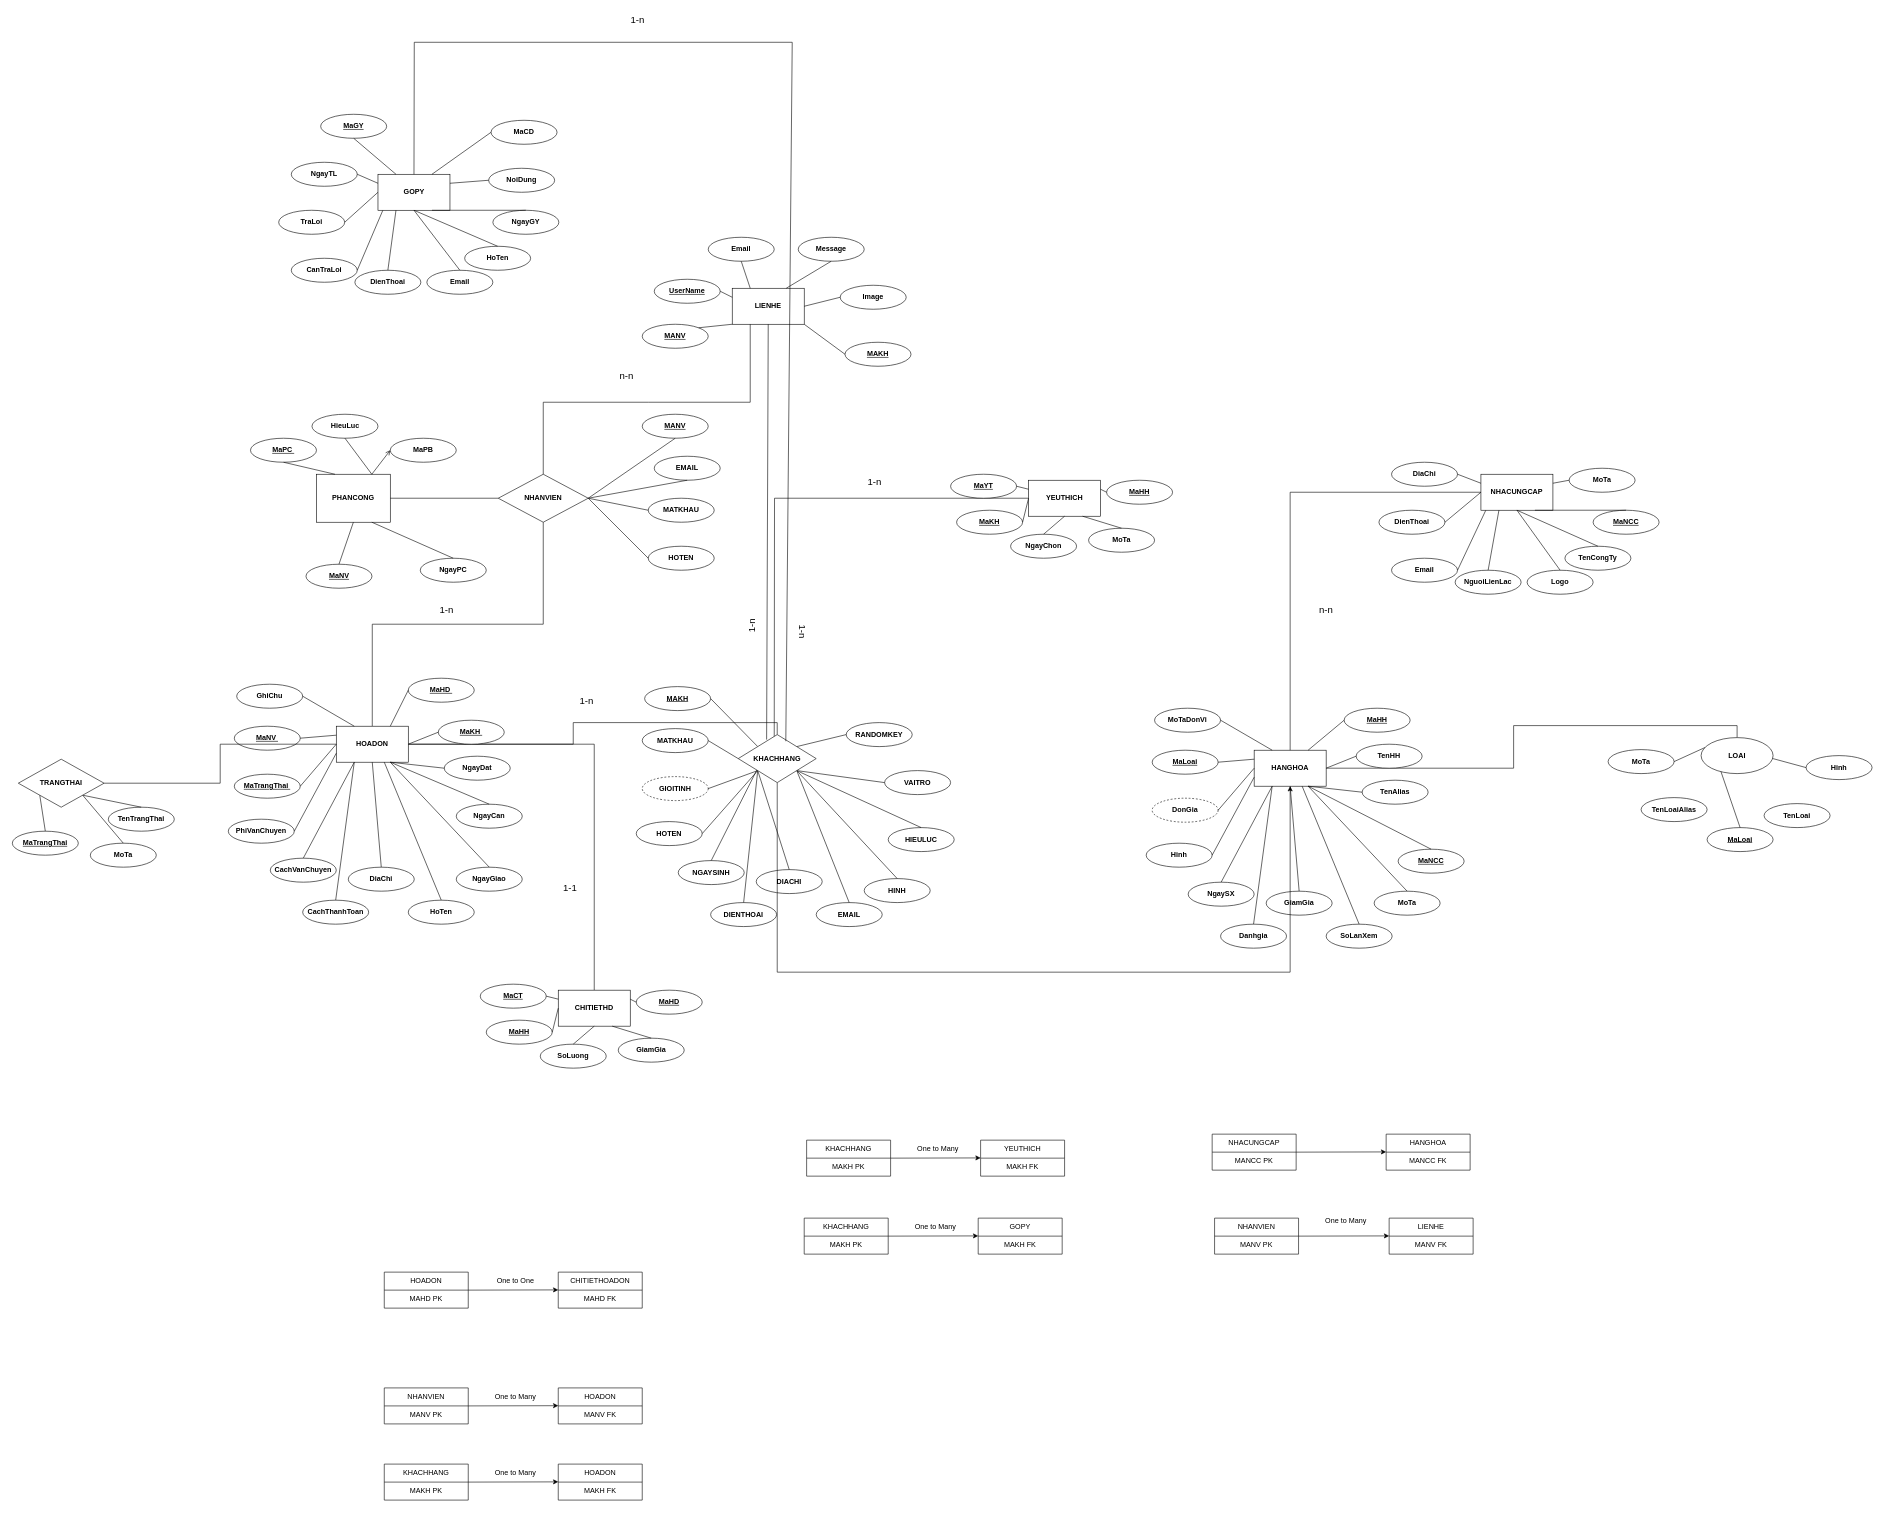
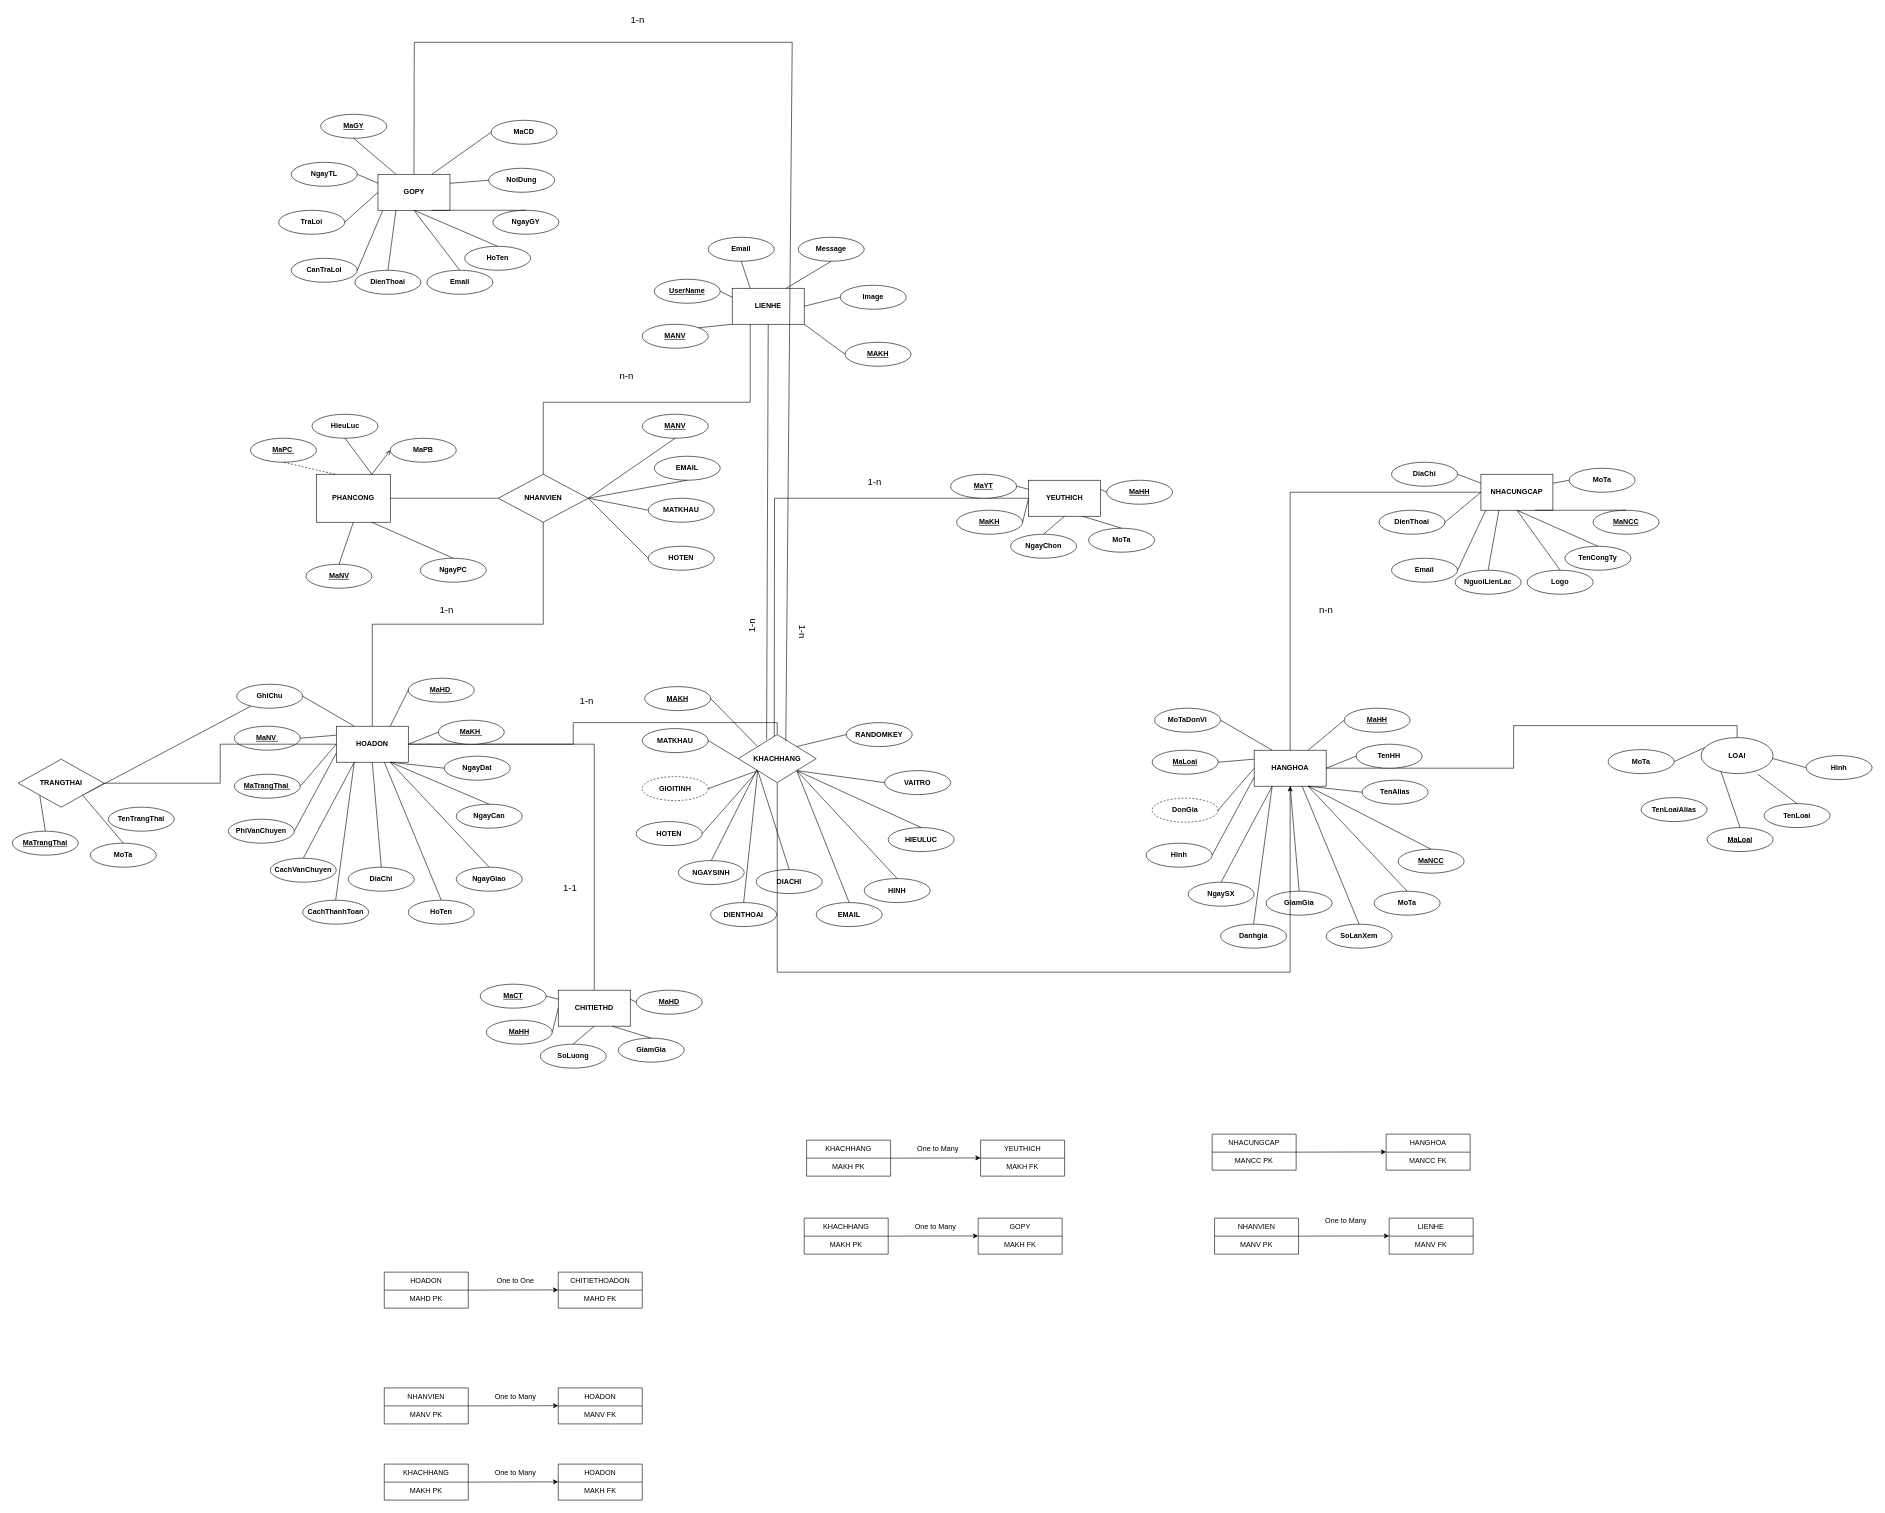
edge "MaPC" -- "PHANCONG": style solid -> dashed
edge "LOAI" -- "TenLoai": added
edge "TRANGTHAI" -- "TenTrangThai": now "TRANGTHAI" -- "GhiChu"
